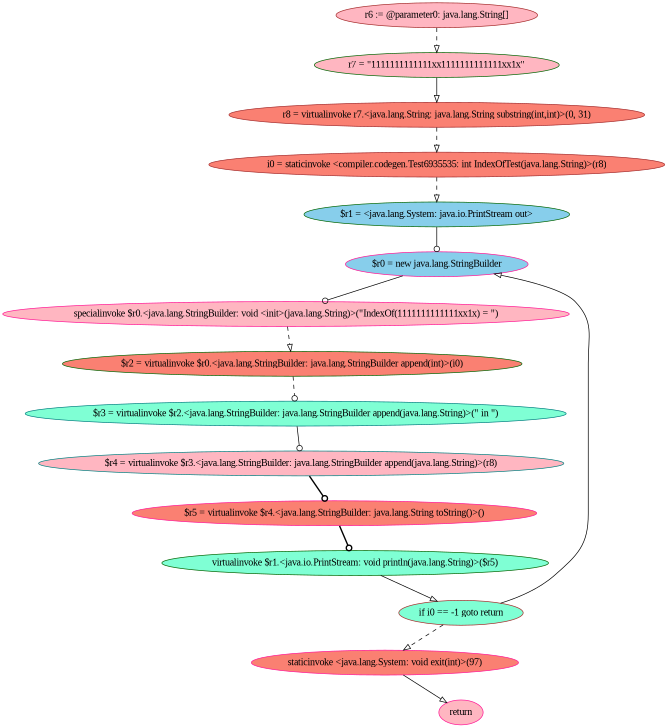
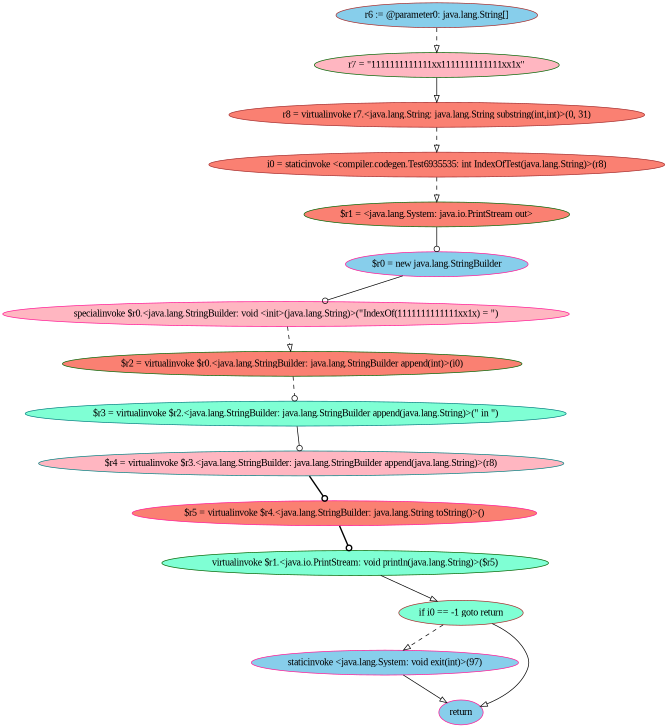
node "r6 := @parameter0: java.lang.String[]": fillcolor lightpink -> skyblue
node "$r1 = <java.lang.System: java.io.PrintStream out>": fillcolor skyblue -> salmon
edge "if i0 == -1 goto return" -> "$r0 = new java.lang.StringBuilder": now "if i0 == -1 goto return" -> "return"
node "staticinvoke <java.lang.System: void exit(int)>(97)": fillcolor salmon -> skyblue
node "return": fillcolor lightpink -> skyblue
